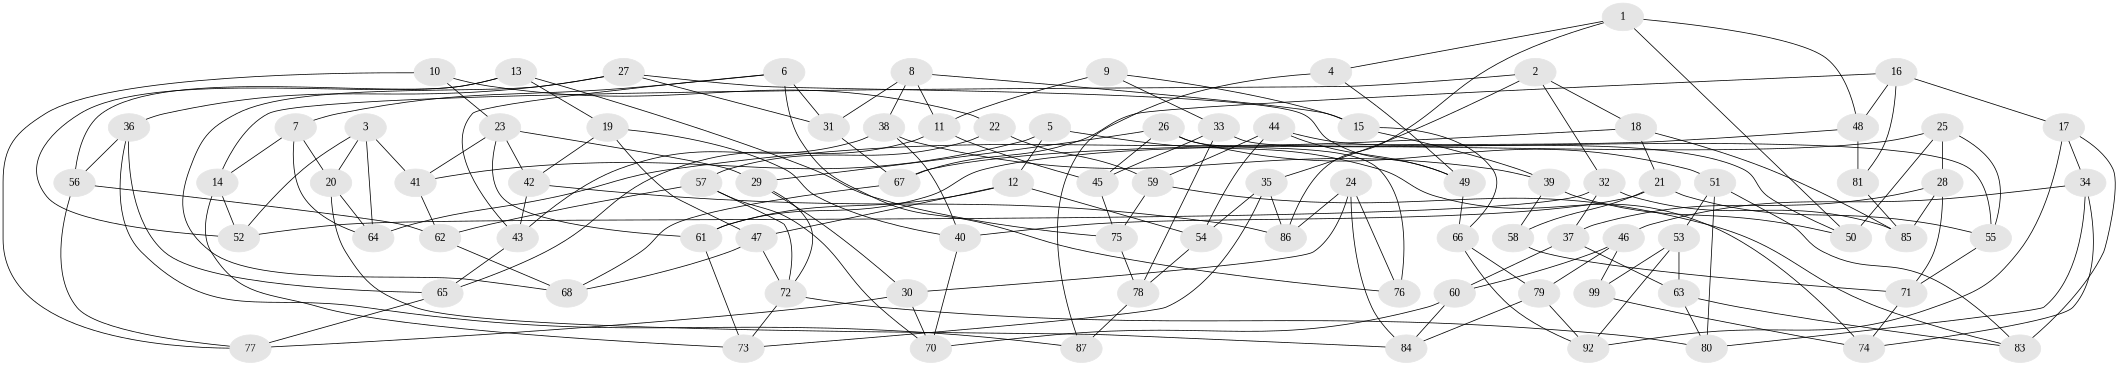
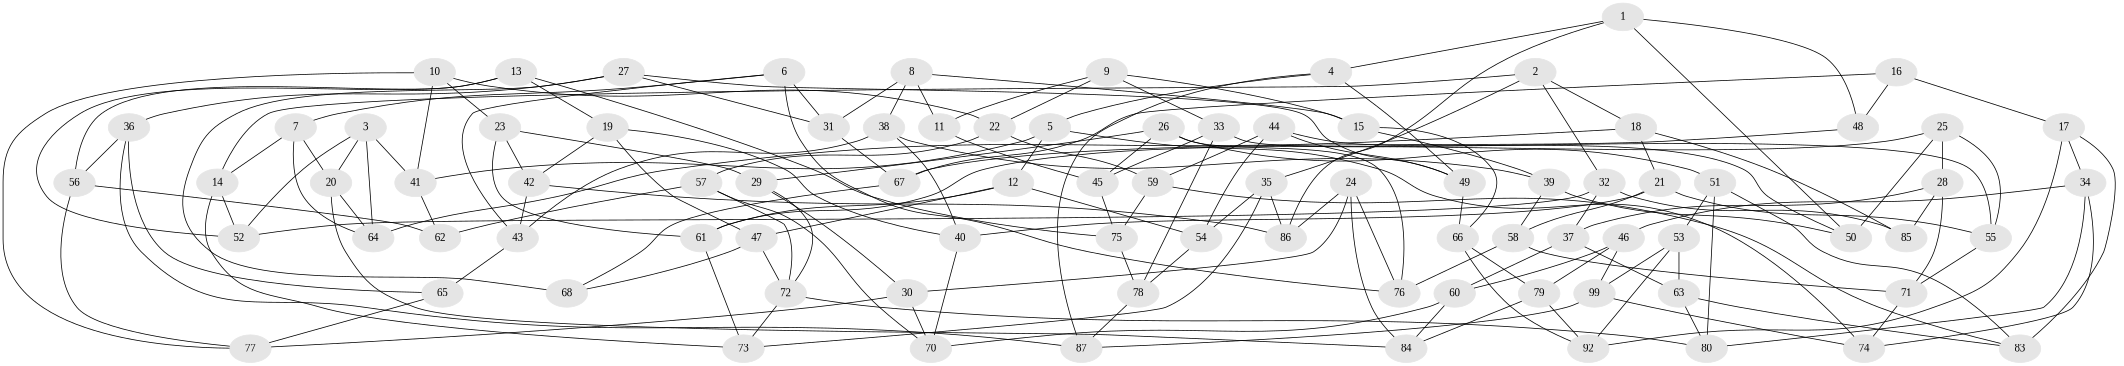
edge "9" -- "22": added
edge "4" -- "5": added
edge "23" -- "41": now "10" -- "41"
edge "11" -- "65": removed
node "81": removed
edge "62" -- "68": removed
edge "58" -- "76": added
edge "99" -- "87": added
